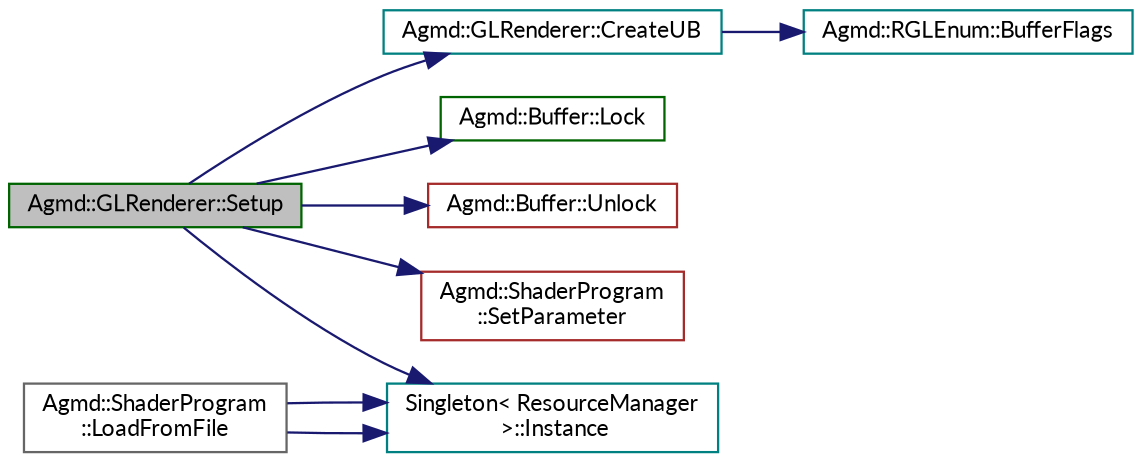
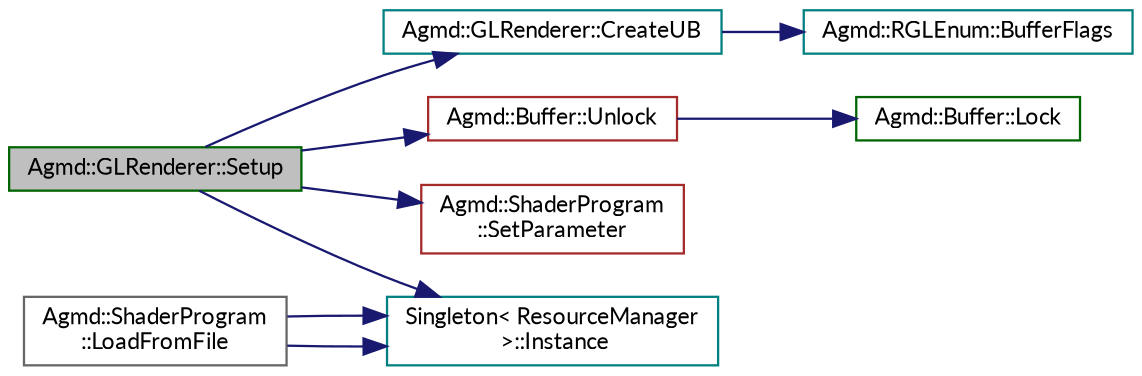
edge "Agmd::GLRenderer::Setup" -> "Agmd::Buffer::Lock": now "Agmd::Buffer::Unlock" -> "Agmd::Buffer::Lock"
